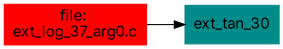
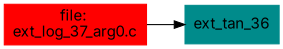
node "ext_tan_30": label "ext_tan_30" -> "ext_tan_36"
